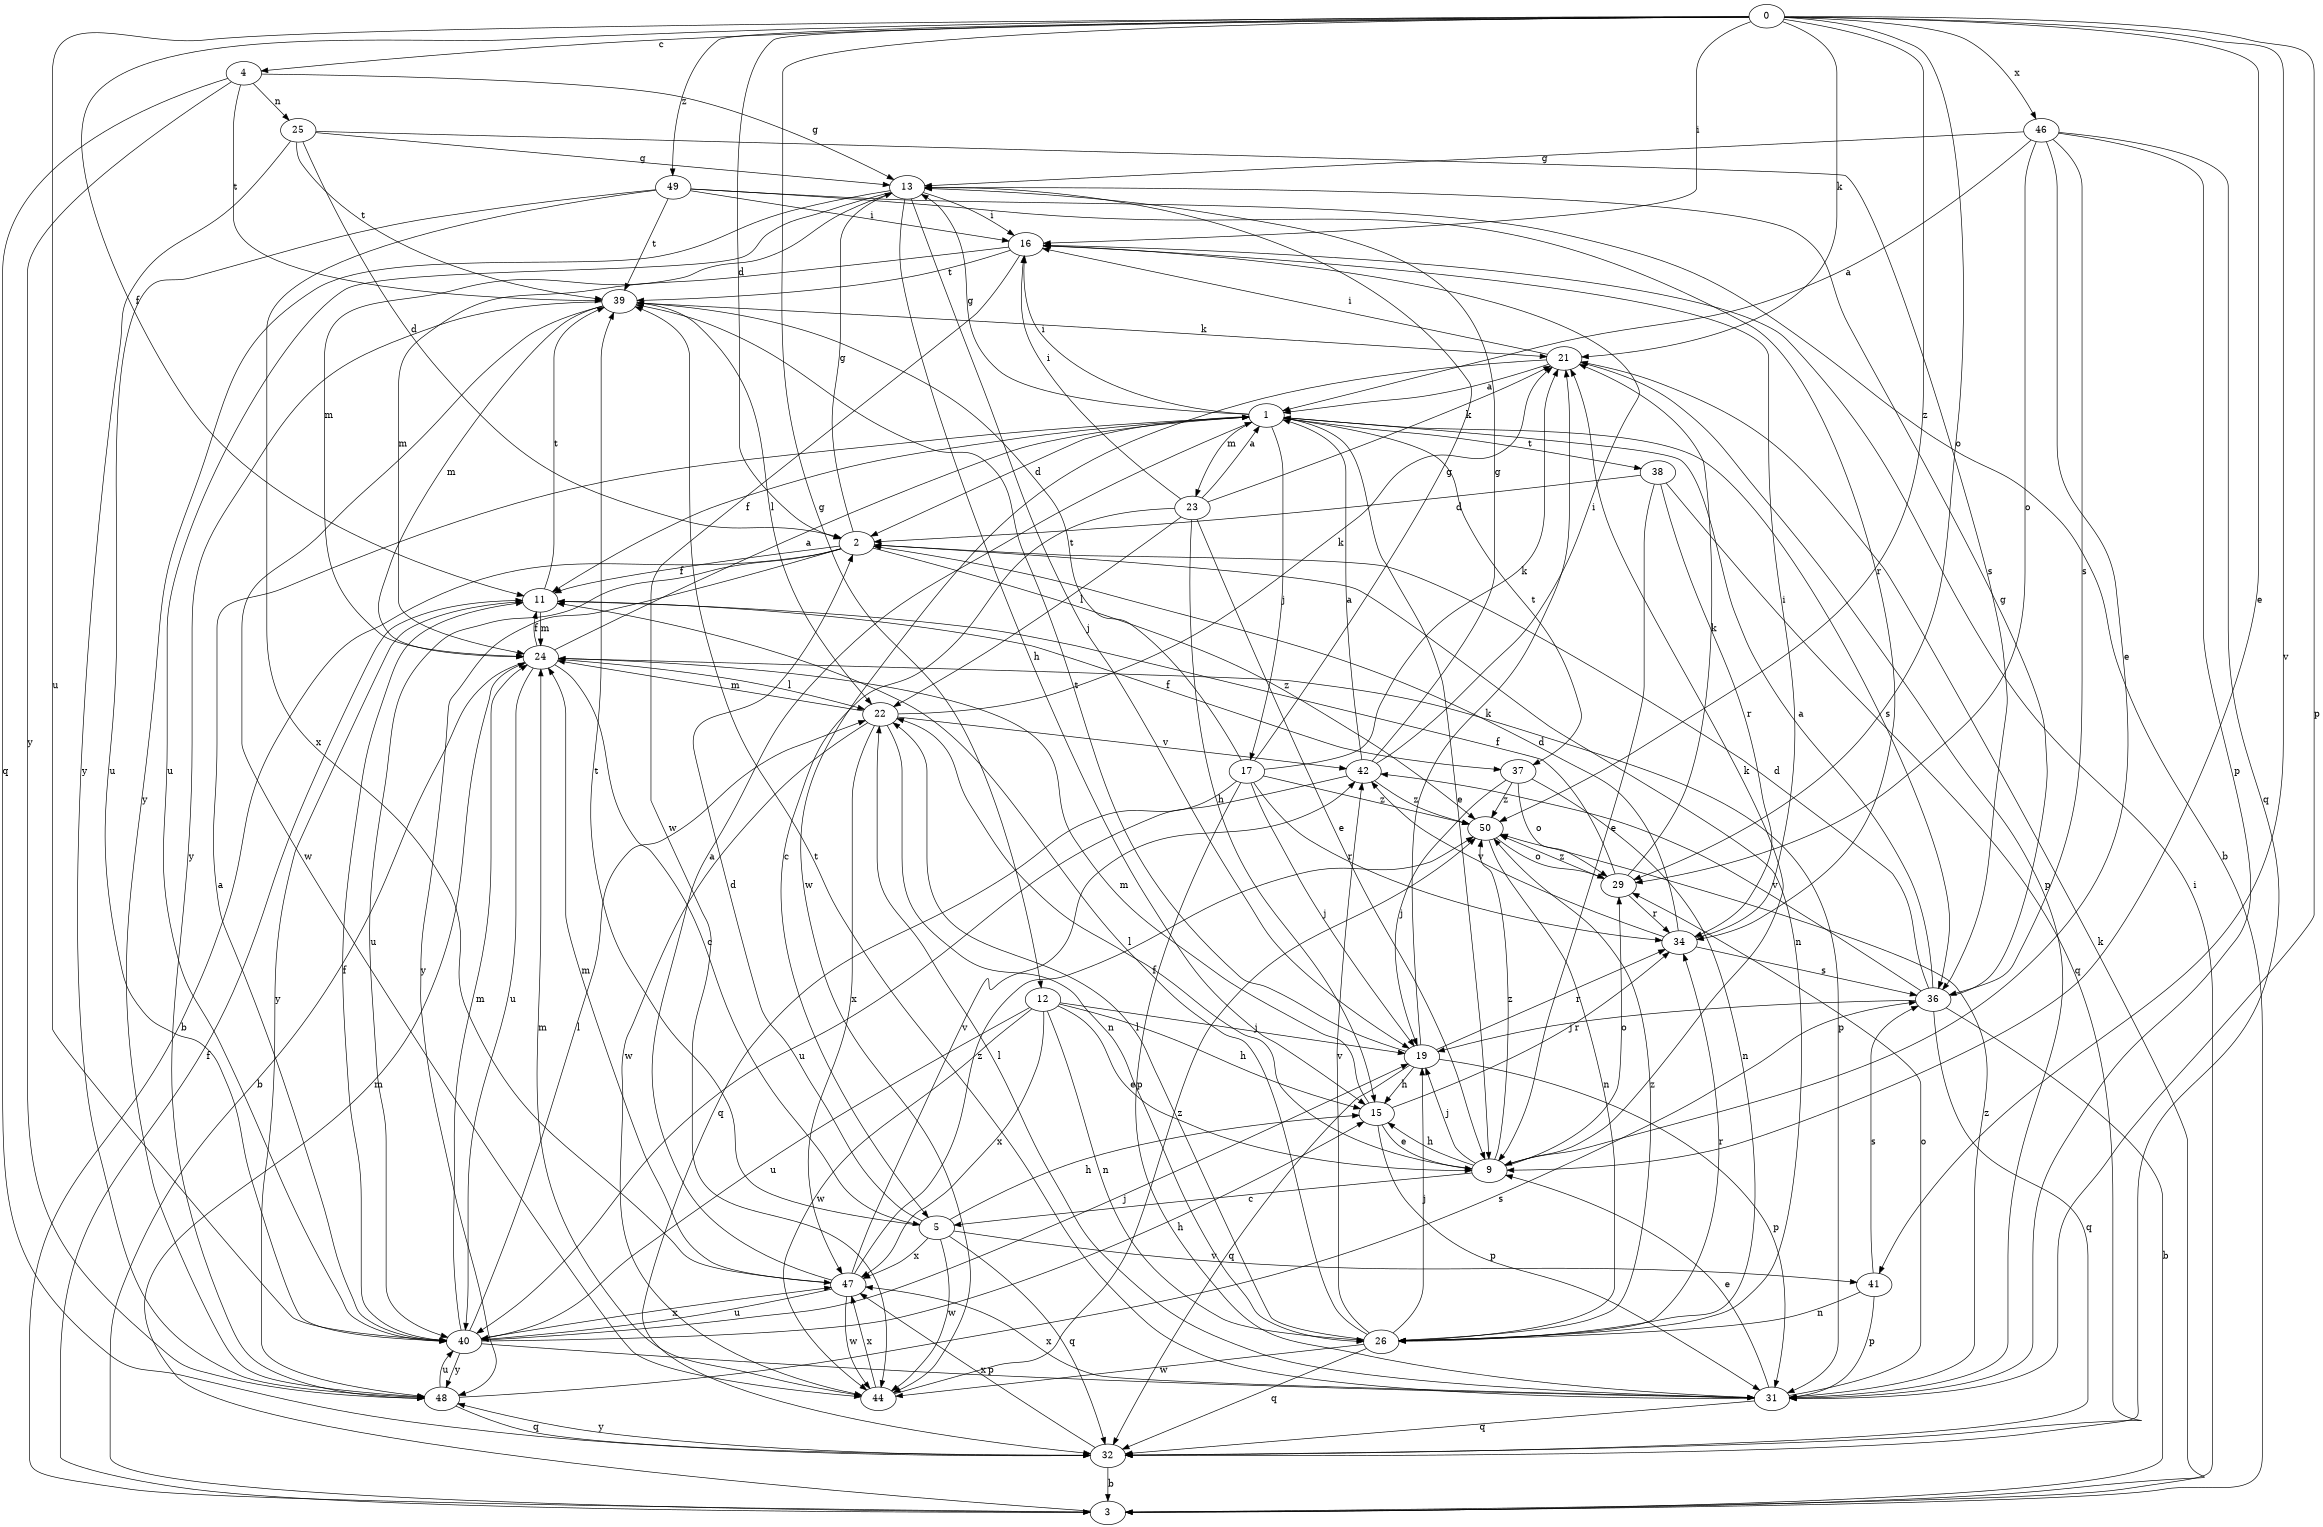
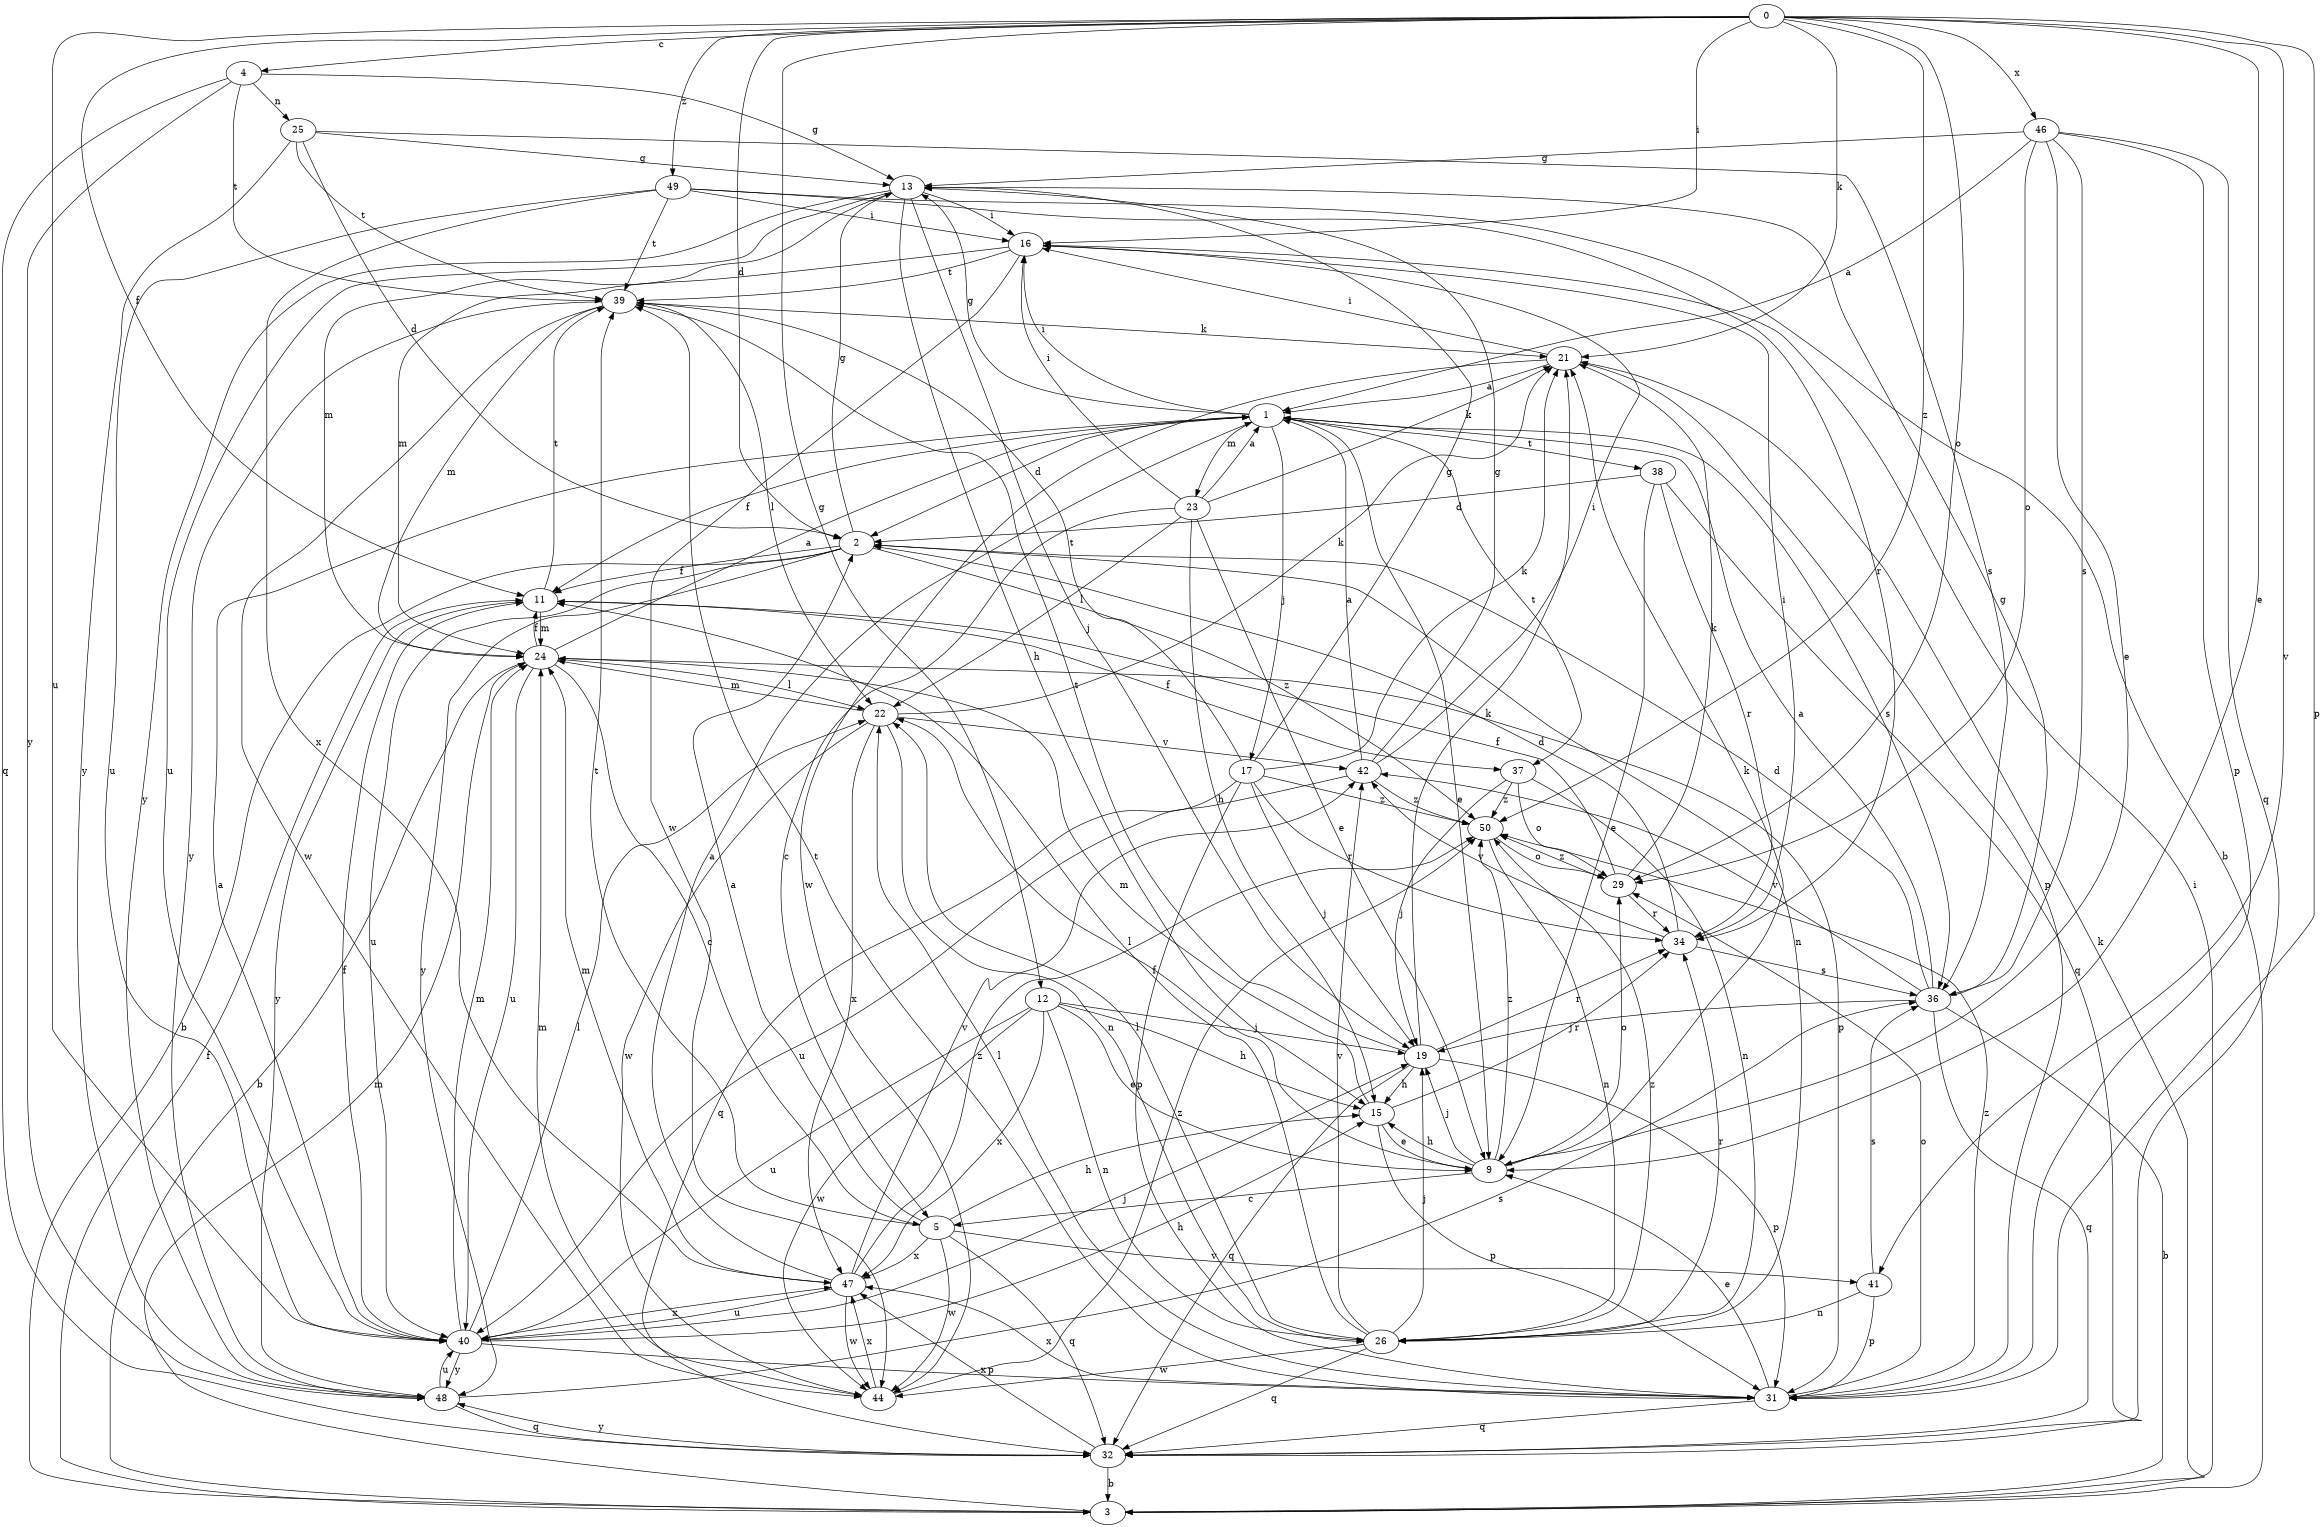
edge "5" -> "2": label "d" -> "a"
